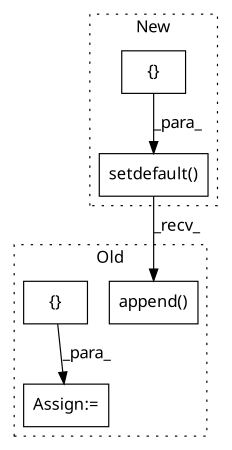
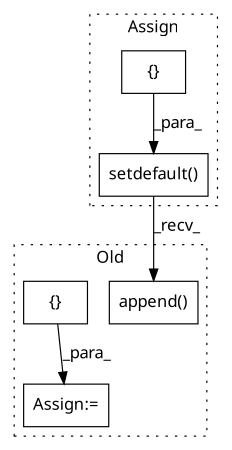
cluster "New": label "New" -> "Assign"
